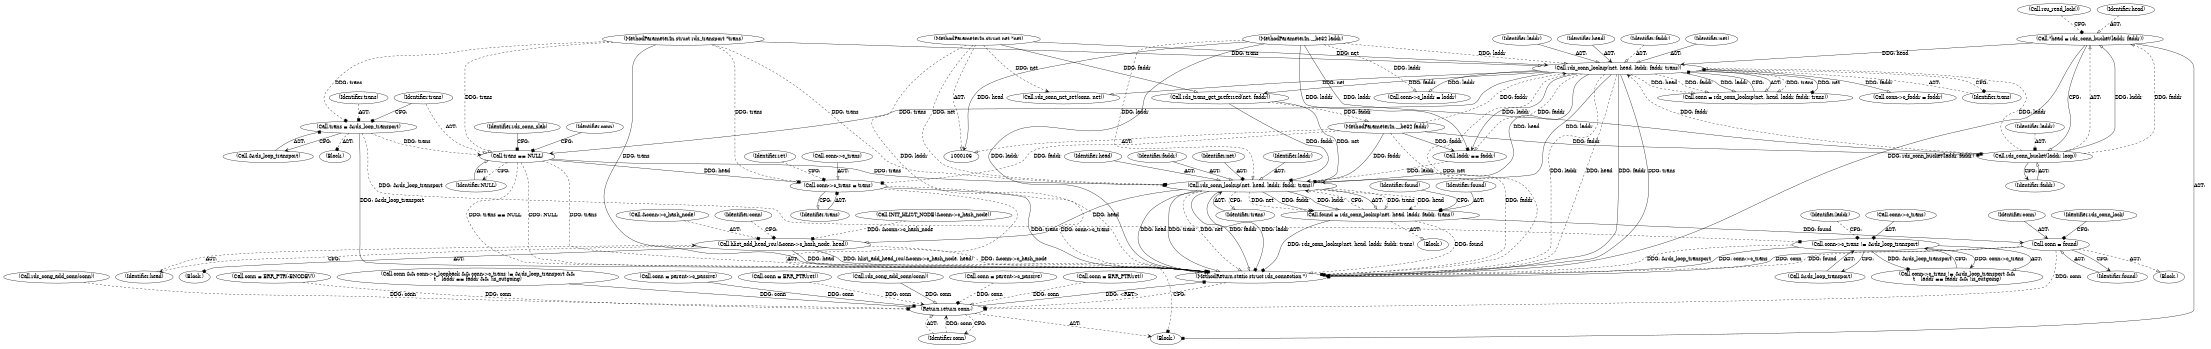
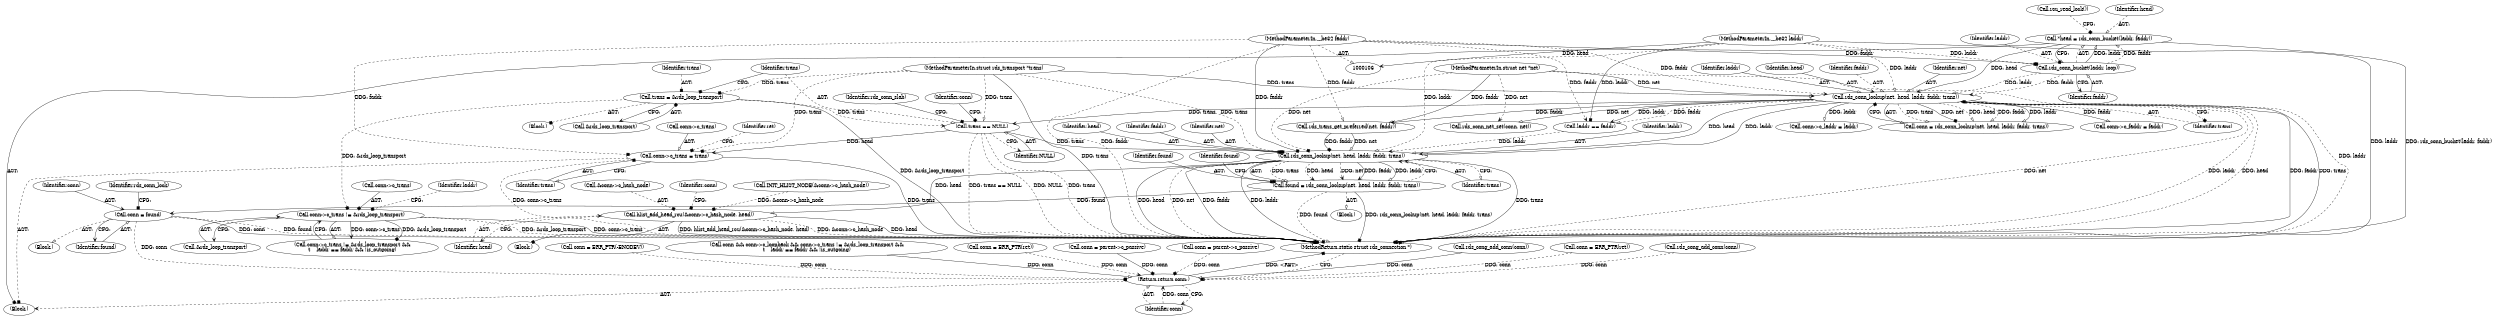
edge "(MethodParameterIn,__be32 laddr)" -> "(Call,conn->c_laddr = laddr)": removed, label "DDG: laddr"
edge "(MethodParameterIn,struct net *net)" -> "1000106": removed, label "AST:"
edge "(Call,rds_trans_get_preferred(net, faddr))" -> "(MethodParameterIn,__be32 faddr)": reversed
edge "(MethodParameterIn,__be32 laddr)" -> "(Call,rds_conn_bucket(laddr, loop))": style solid -> dashed
edge "(MethodParameterIn,__be32 faddr)" -> "(Call,laddr == faddr)": style solid -> dashed
